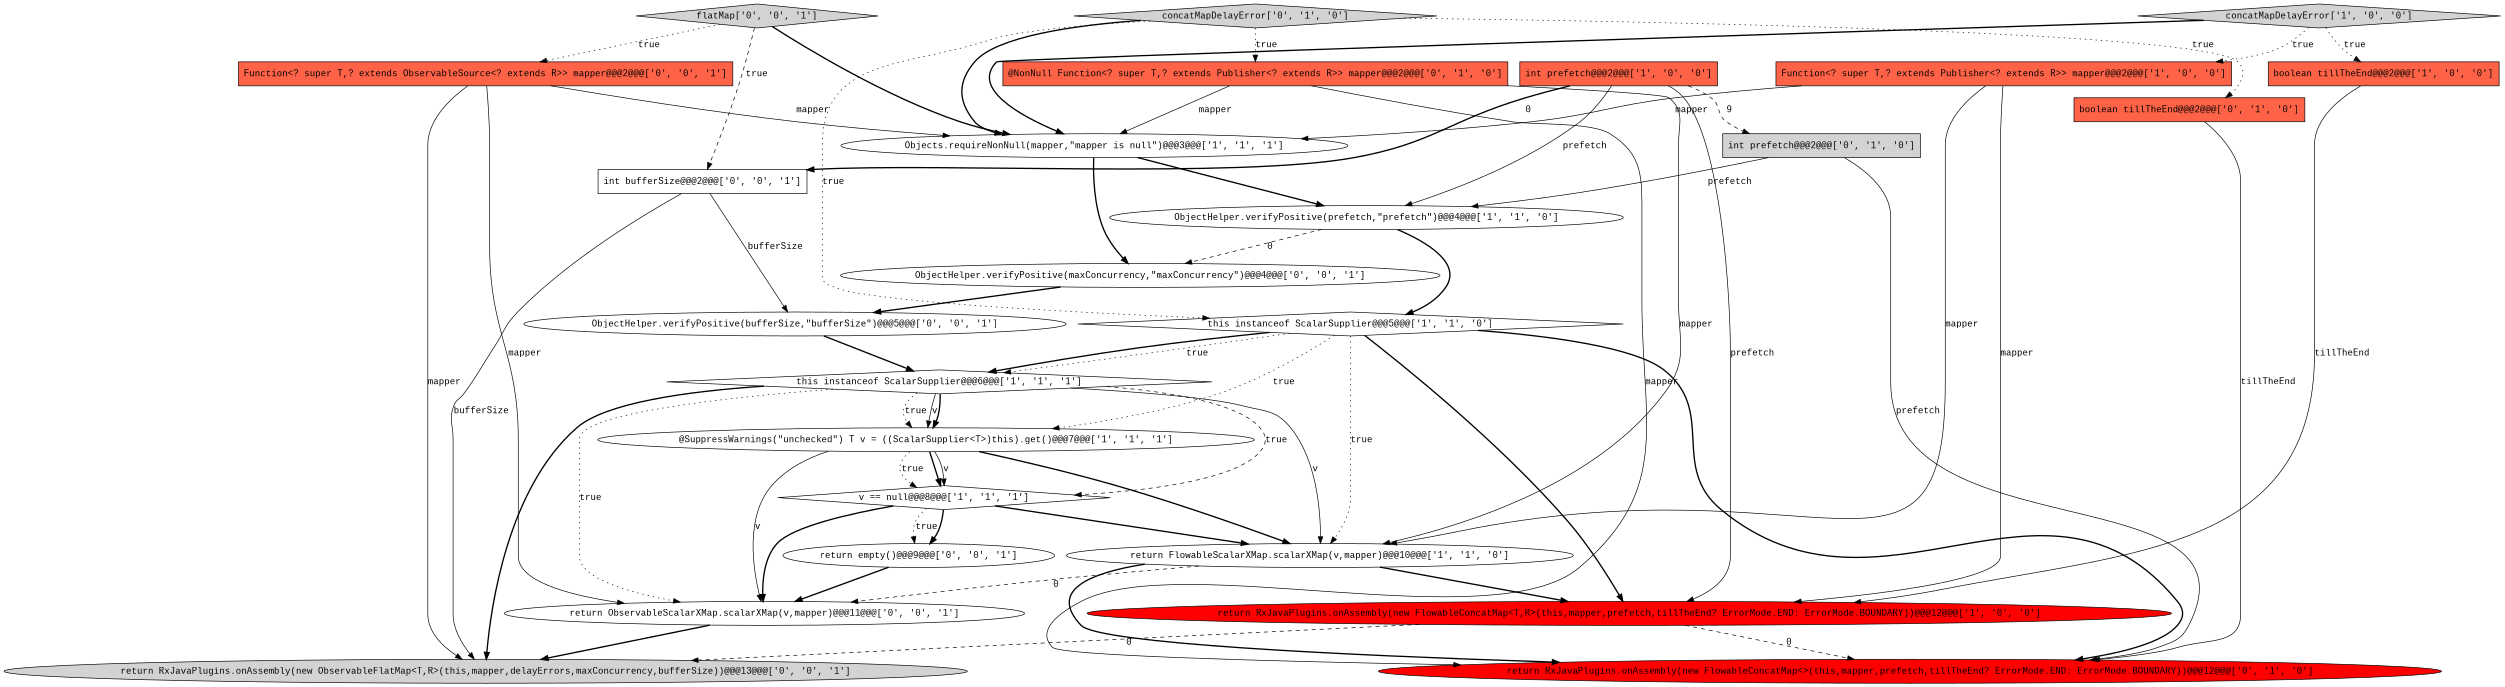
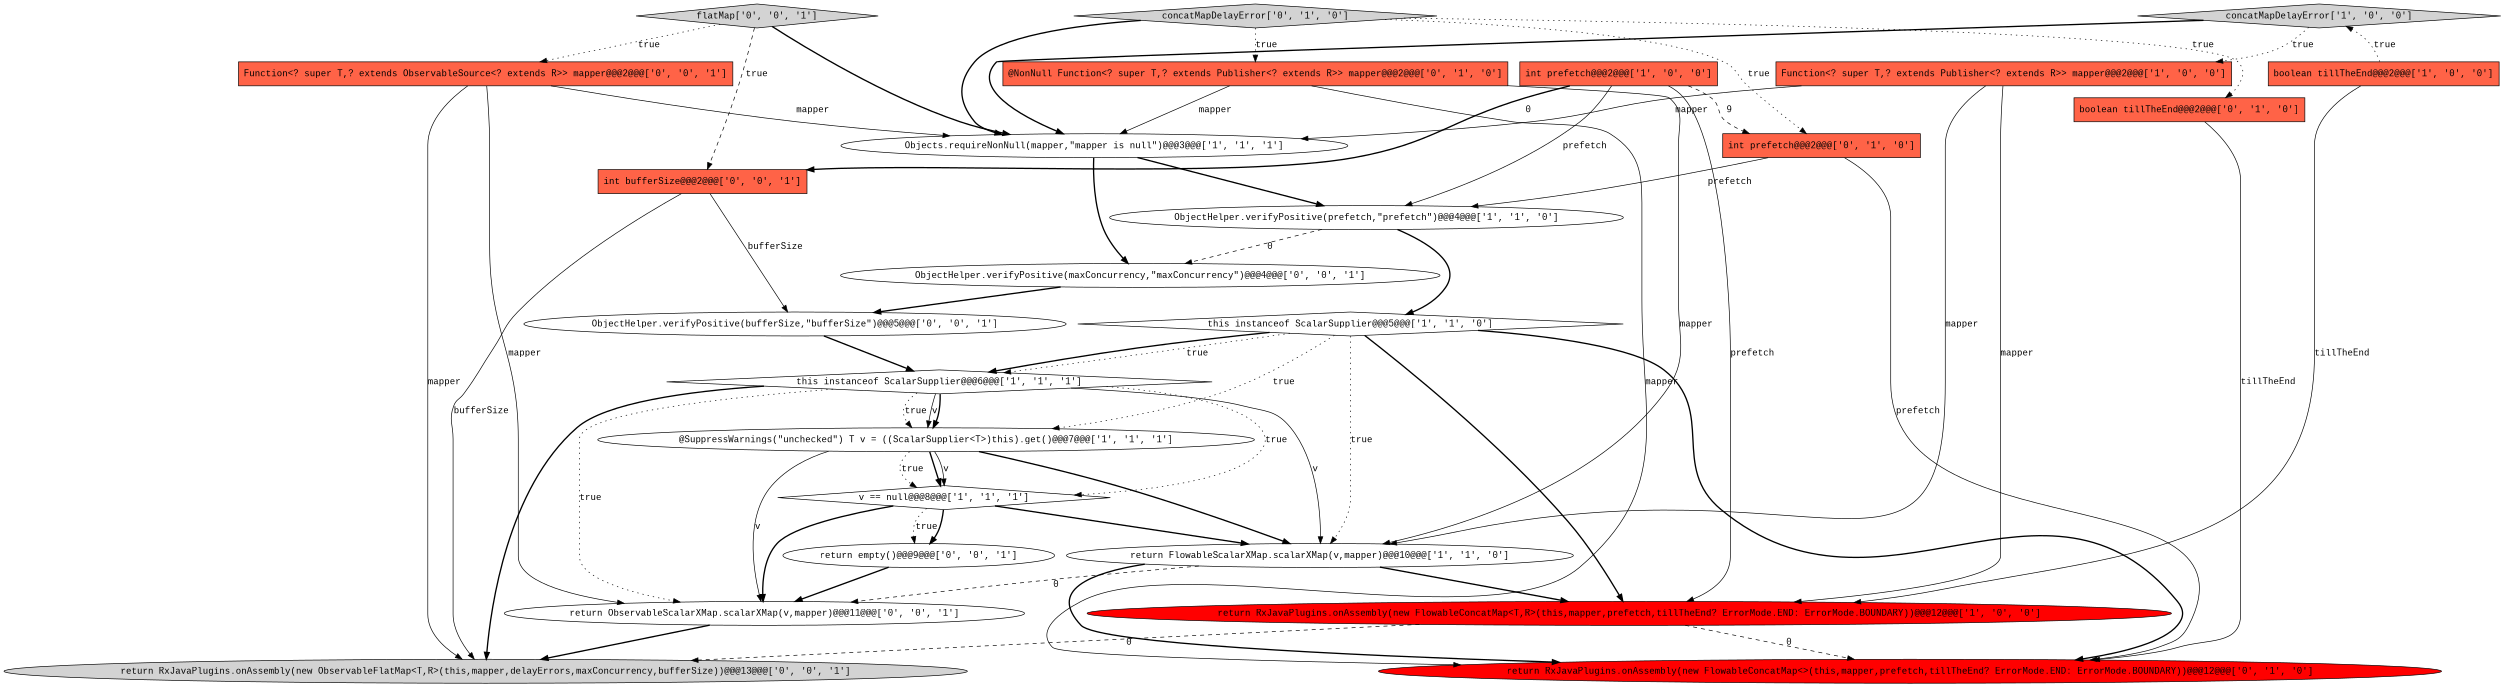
edge "concatMapDelayError['1', '0', '0']" -> "boolean tillTheEnd@@@2@@@['1', '0', '0']": reversed
node "int prefetch@@@2@@@['0', '1', '0']": fillcolor lightgray -> tomato
node "int bufferSize@@@2@@@['0', '0', '1']": fillcolor white -> tomato
edge "concatMapDelayError['0', '1', '0']" -> "this instanceof ScalarSupplier@@@5@@@['1', '1', '0']": now "concatMapDelayError['0', '1', '0']" -> "int prefetch@@@2@@@['0', '1', '0']"
edge "this instanceof ScalarSupplier@@@6@@@['1', '1', '1']" -> "v == null@@@8@@@['1', '1', '1']": style dashed -> dotted
